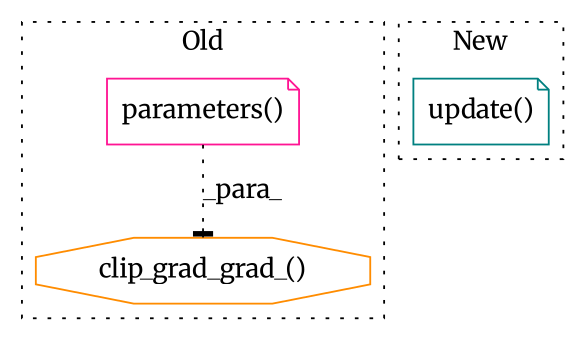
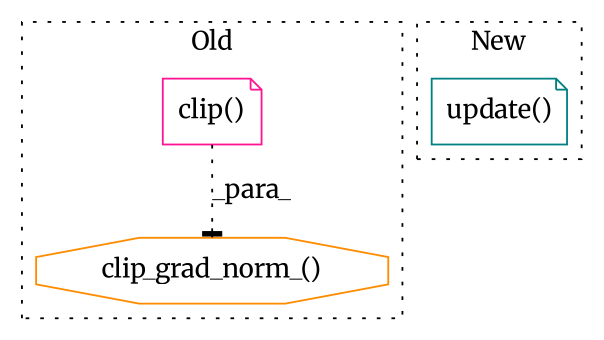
node "parameters()": label "parameters()" -> "clip()"
node "clip_grad_grad_()": label "clip_grad_grad_()" -> "clip_grad_norm_()"
